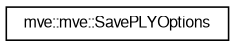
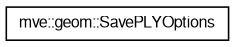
node "mve::mve::SavePLYOptions": label "mve::mve::SavePLYOptions" -> "mve::geom::SavePLYOptions"
